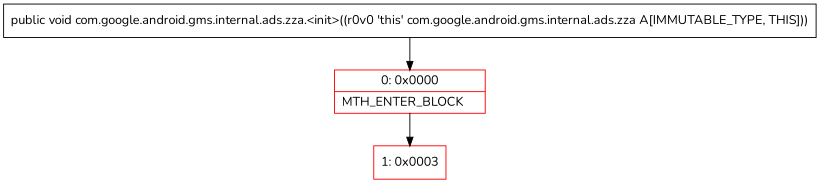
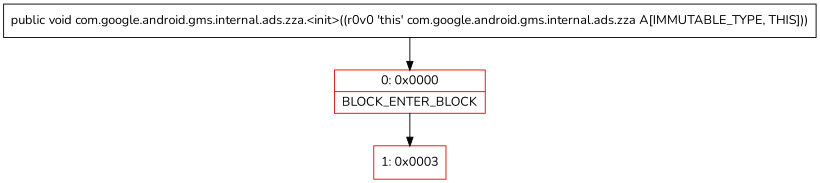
node "0: 0x0000": text "MTH_ENTER_BLOCK" -> "BLOCK_ENTER_BLOCK"
